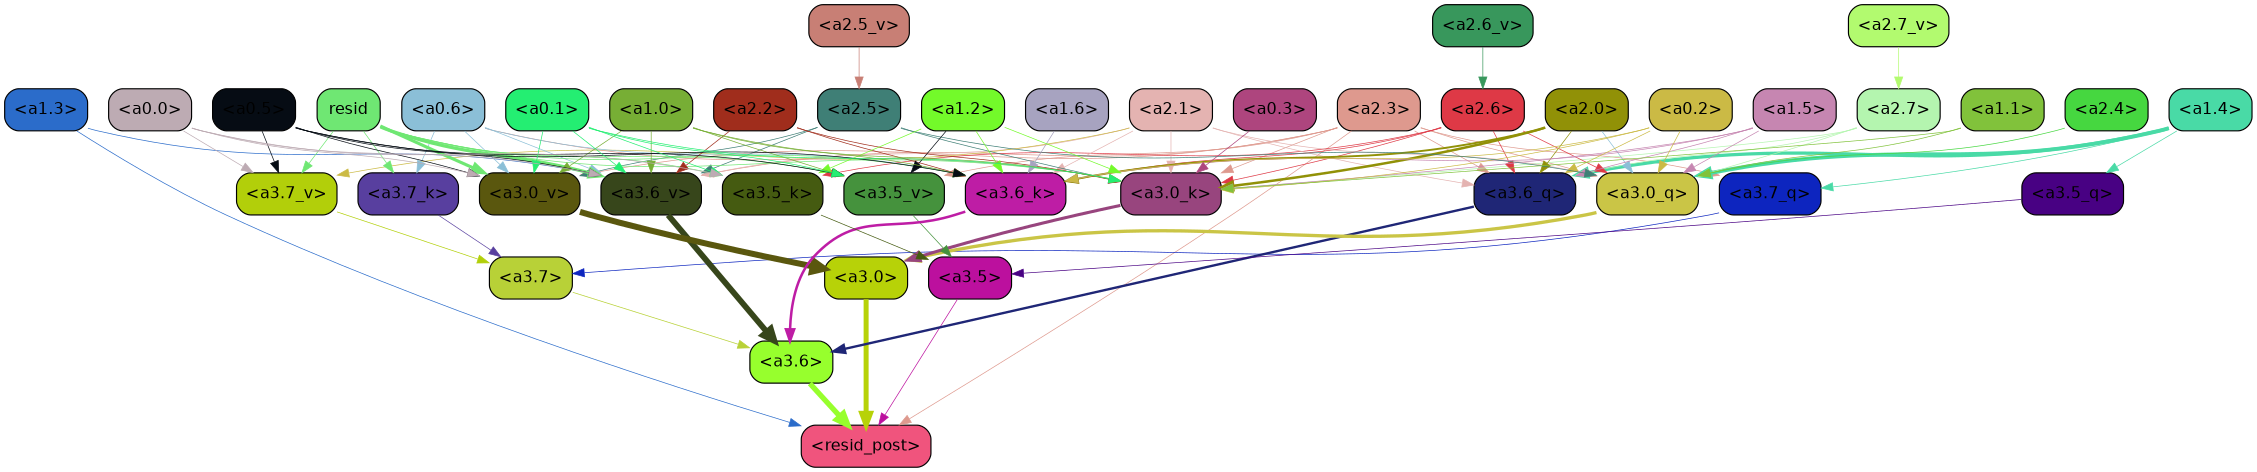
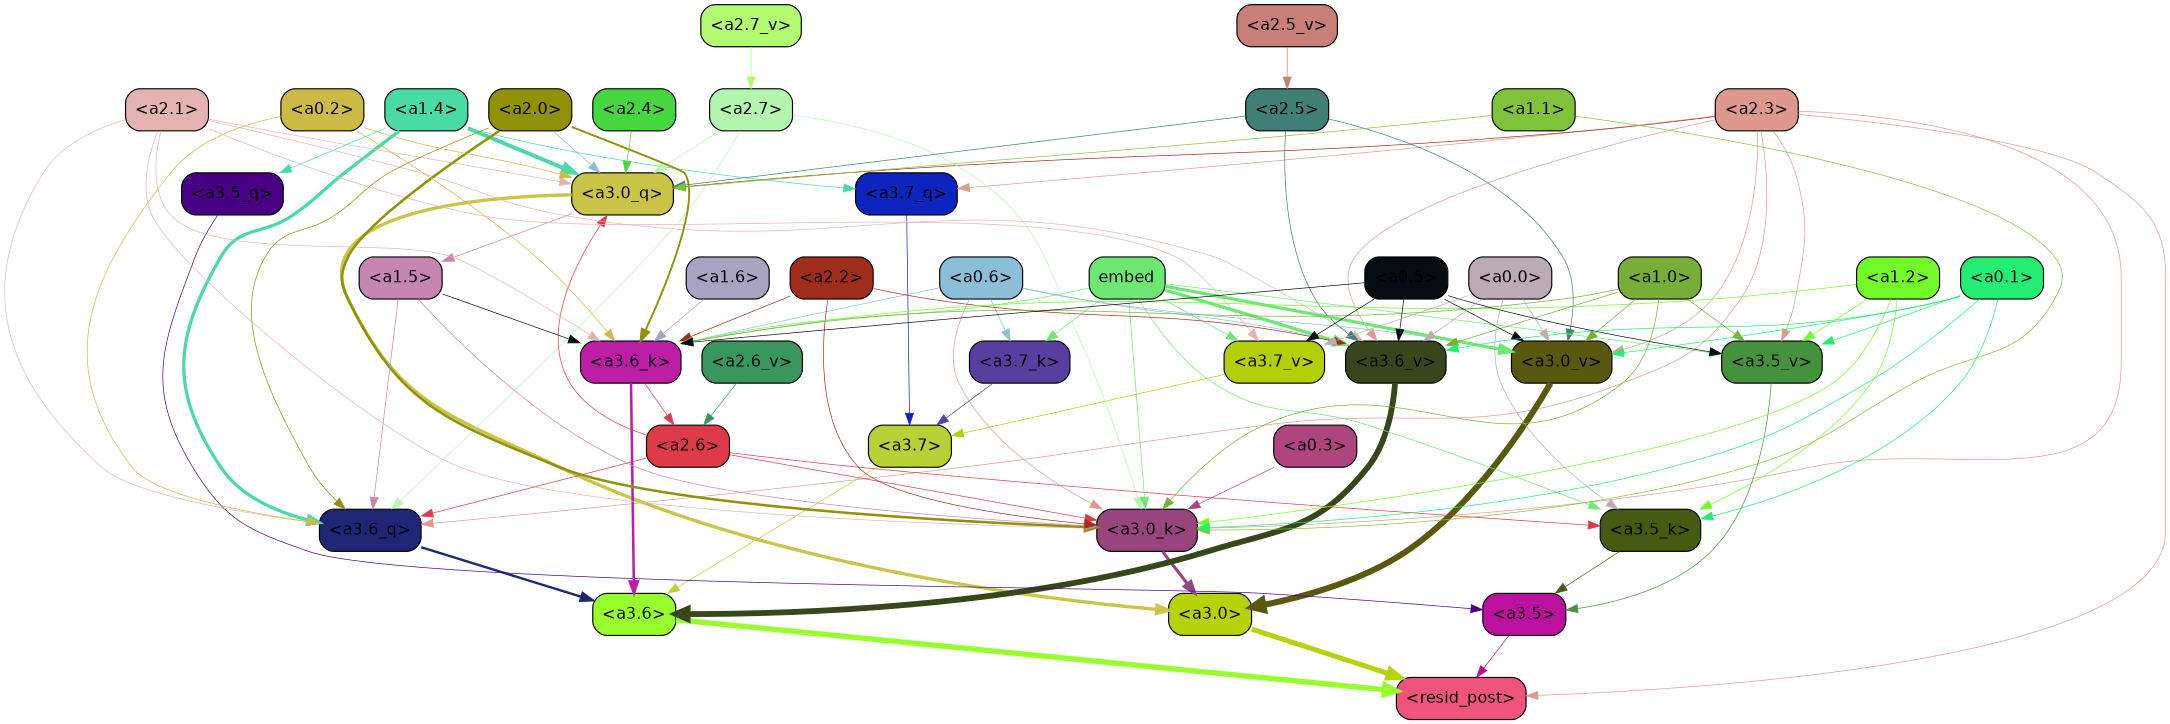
node "<a1.3>": removed
node "resid": label "resid" -> "embed"
edge "<a1.2>" -> "<a3.5_v>": color #060c14 -> #73fa2a
edge "<a1.5>" -> "<a3.0_q>": reversed
edge "<a2.3>" -> "<a3.0_q>": color #de998e -> #a02d1c
edge "<a2.1>" -> "<a3.7_v>": color #cbba45 -> #e4b3b1
edge "<a2.5>" -> "<a3.0_k>": removed
edge "<a2.6>" -> "<a3.6_k>": reversed
edge "<a1.5>" -> "<a3.6_k>": color #c686b1 -> #060c14
edge "<a0.2>" -> "<a3.0_k>": removed
